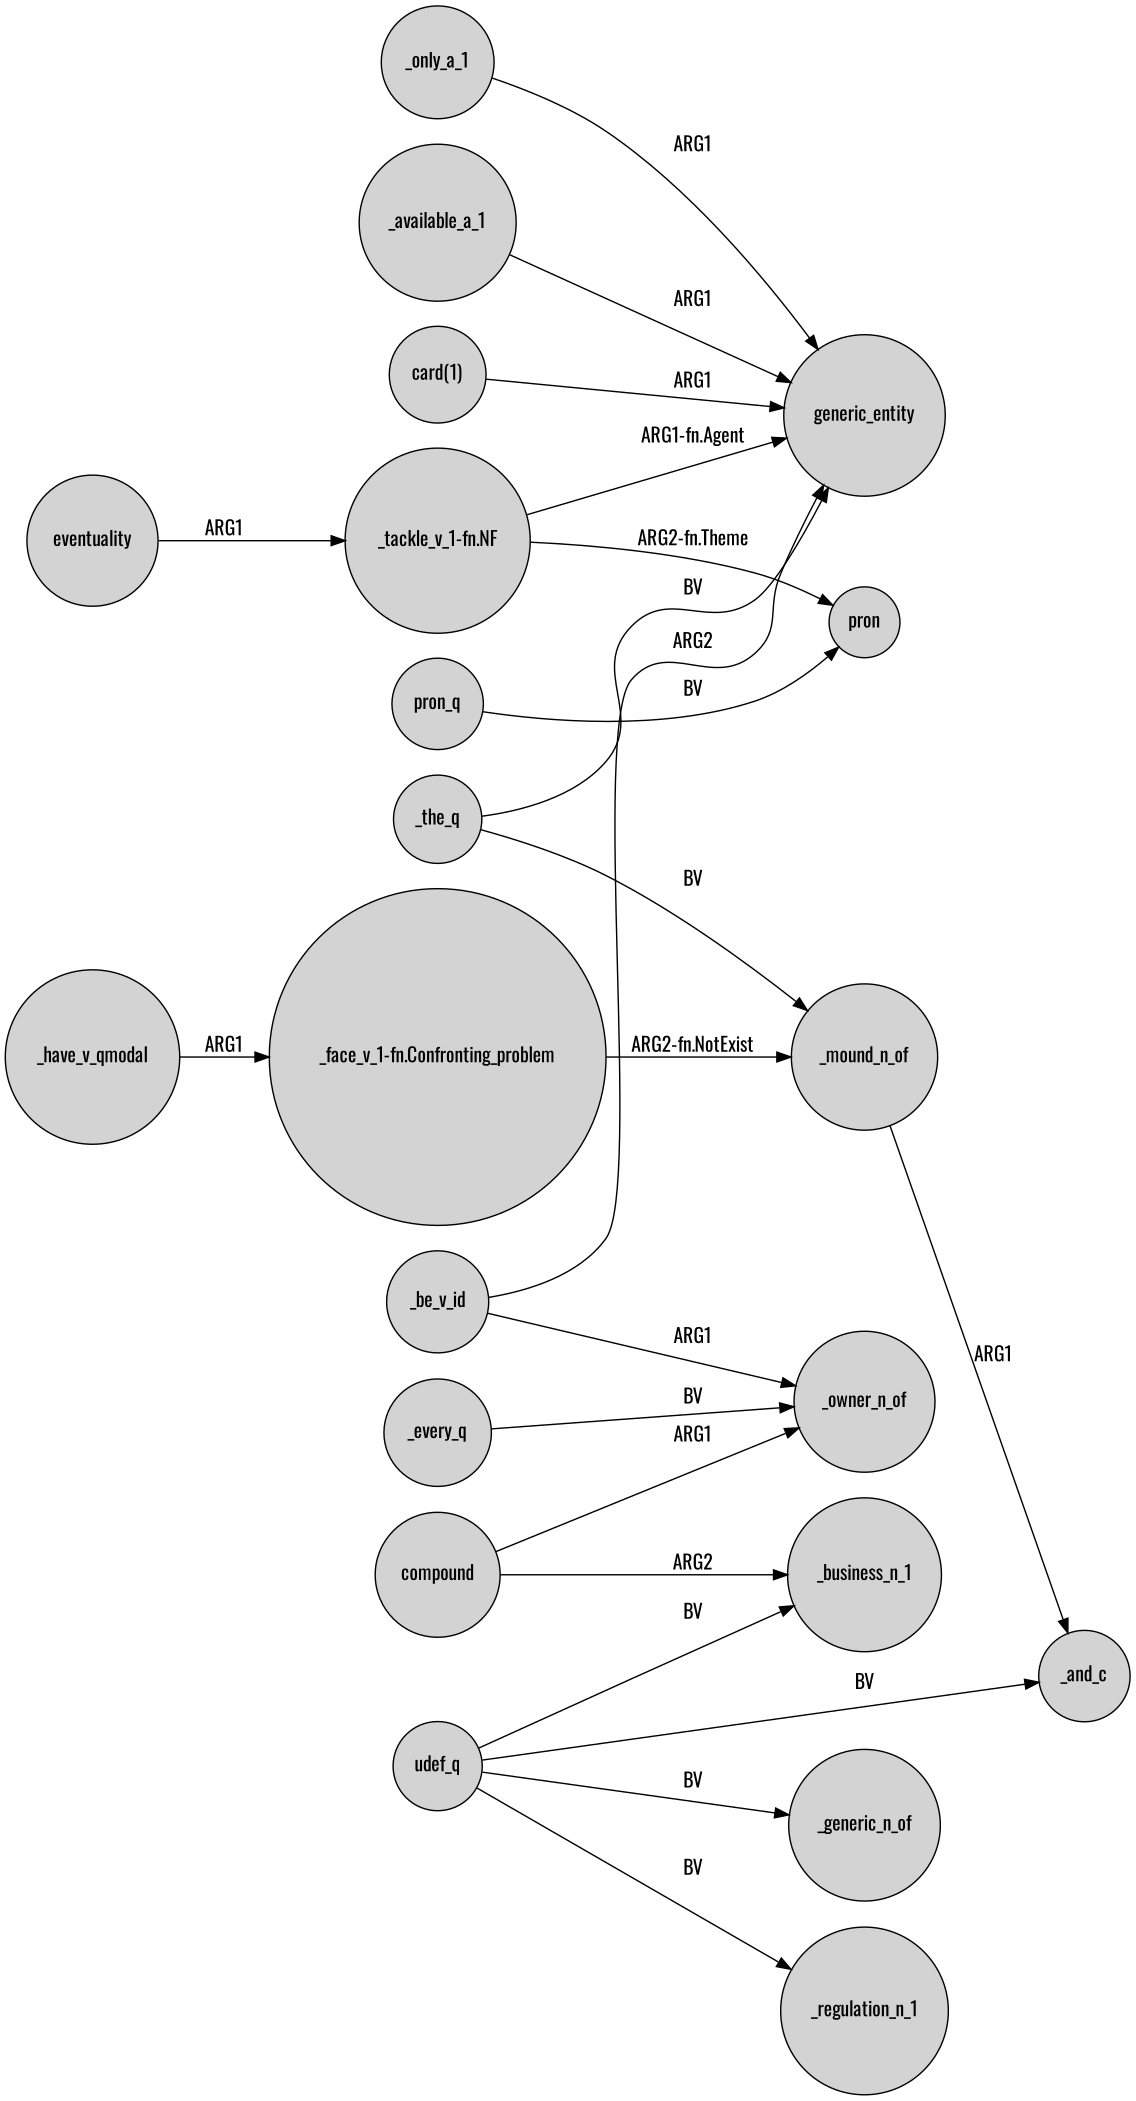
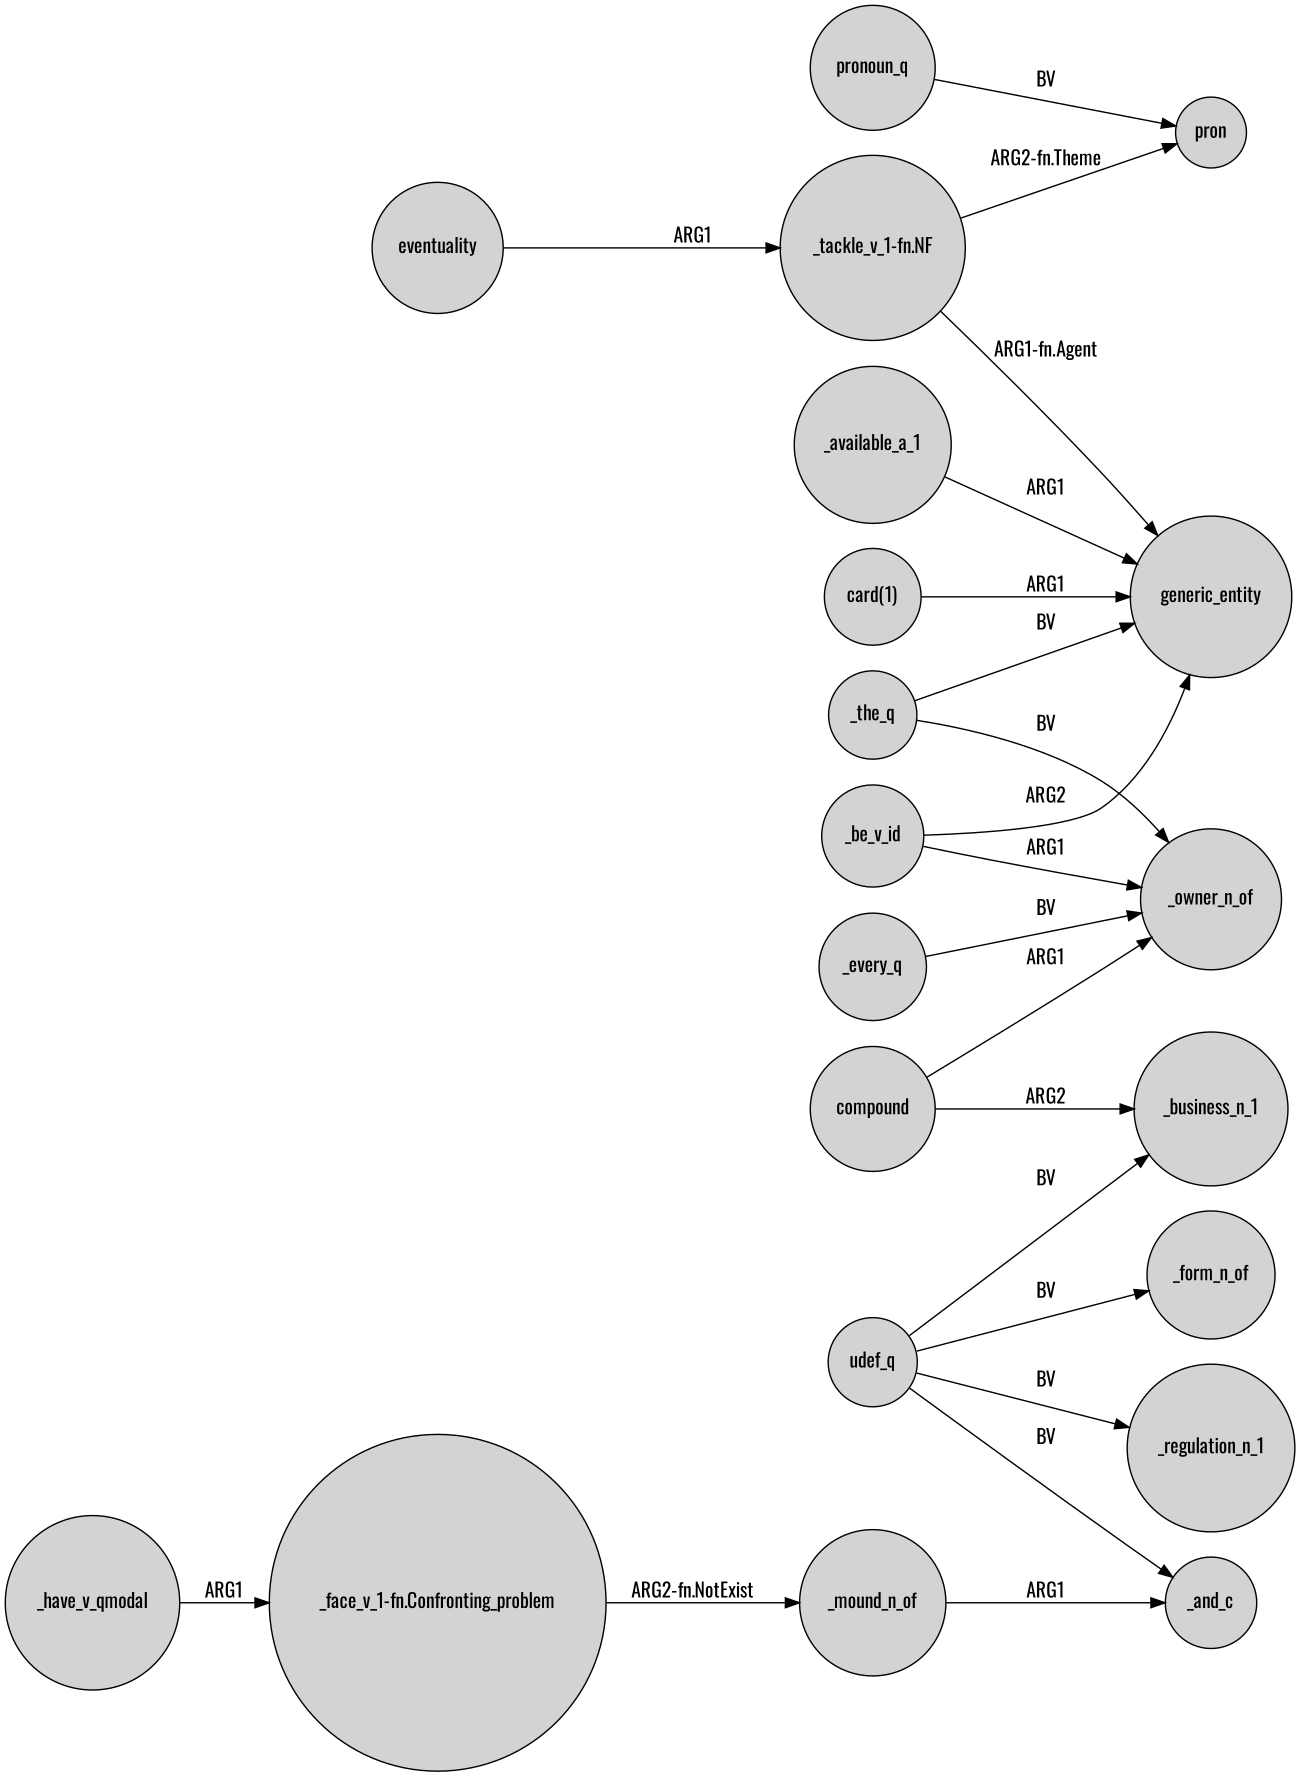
node "_only_a_1": removed
node "pron_q": label "pron_q" -> "pronoun_q"
edge "_the_q" -> "_mound_n_of": now "_the_q" -> "_owner_n_of"
node "_generic_n_of": label "_generic_n_of" -> "_form_n_of"
